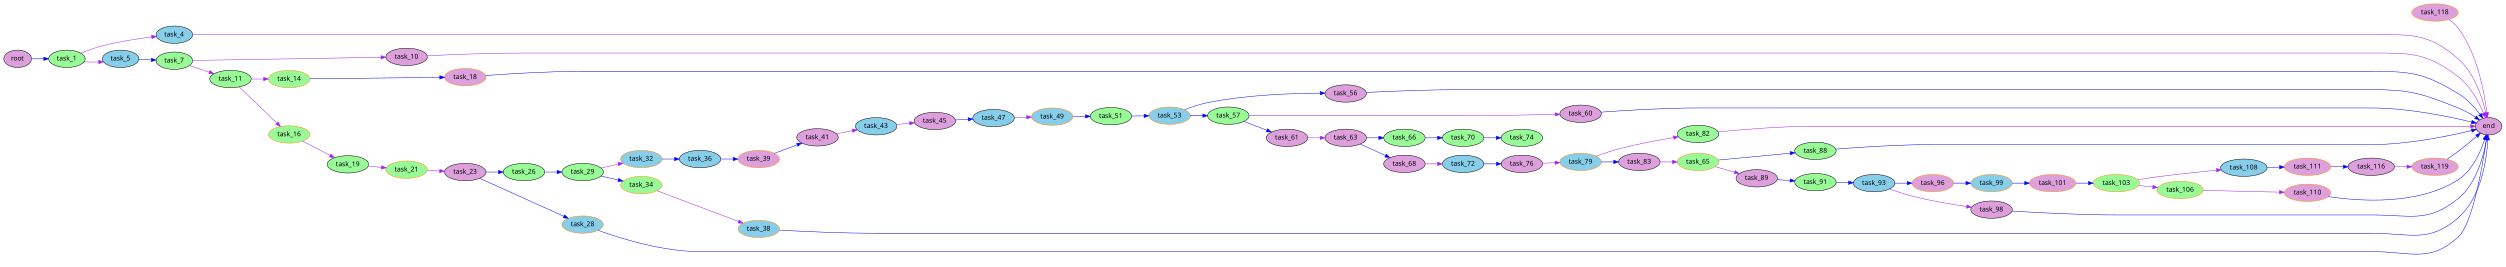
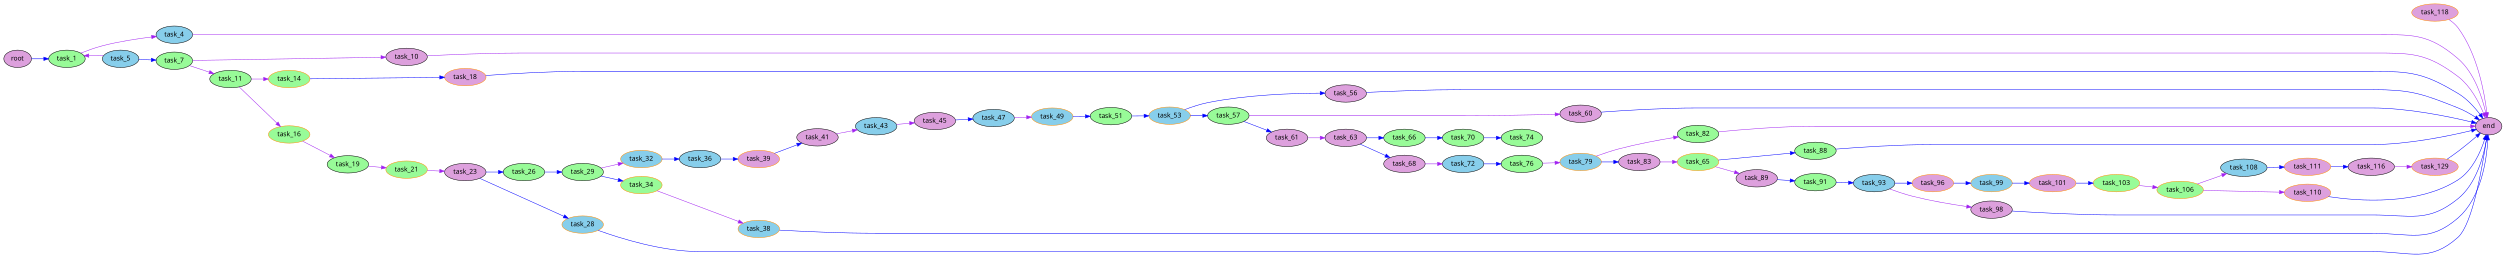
edge "task_1" -> "task_5": reversed
node "task_76": fillcolor plum -> palegreen
node "task_119": label "task_119" -> "task_129"
edge "task_103" -> "task_108": now "task_106" -> "task_108"
